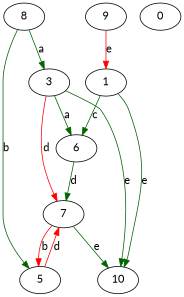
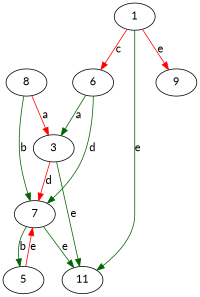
node "0": removed
edge "8" -> "3": color darkgreen -> red
edge "9" -> "1": reversed
edge "3" -> "6": reversed
edge "1" -> "6": color darkgreen -> red
edge "8" -> "5": now "8" -> "7"
edge "7" -> "5": color red -> darkgreen
edge "5" -> "7": label "d" -> "e"
node "10": label "10" -> "11"
